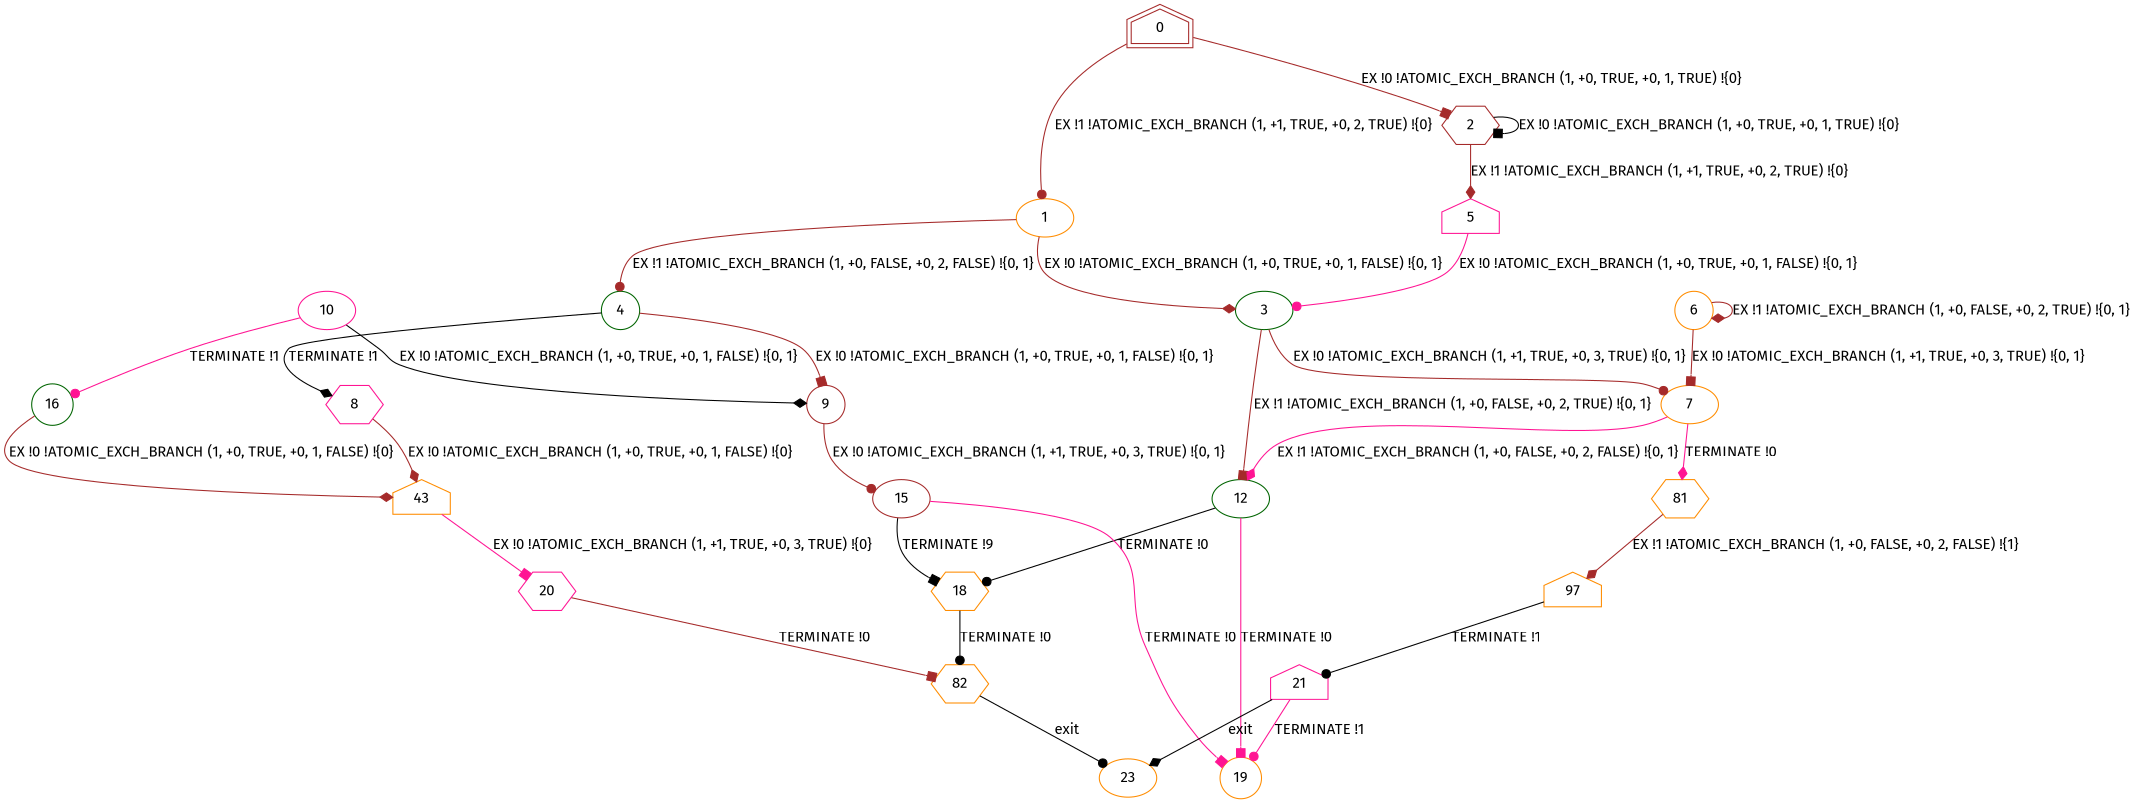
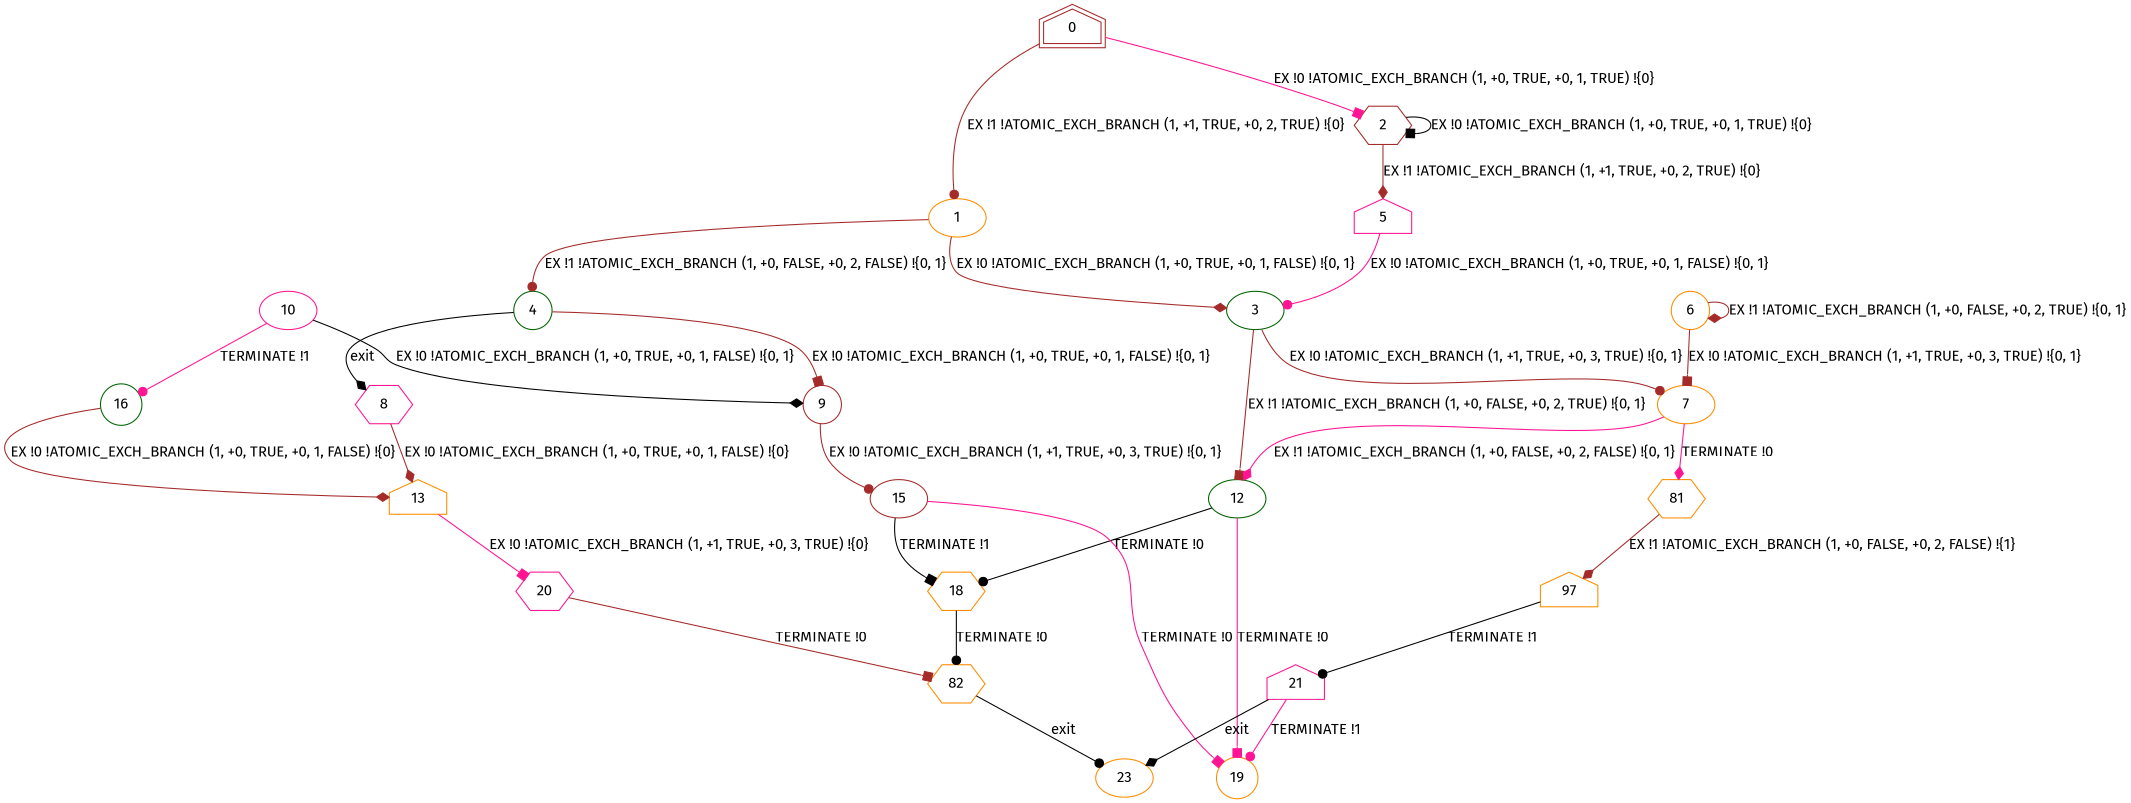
edge "0" -> "2": color brown -> deeppink
edge "4" -> "8": label "TERMINATE !1" -> "exit"
node "43": label "43" -> "13"
edge "15" -> "18": label "TERMINATE !9" -> "TERMINATE !1"
